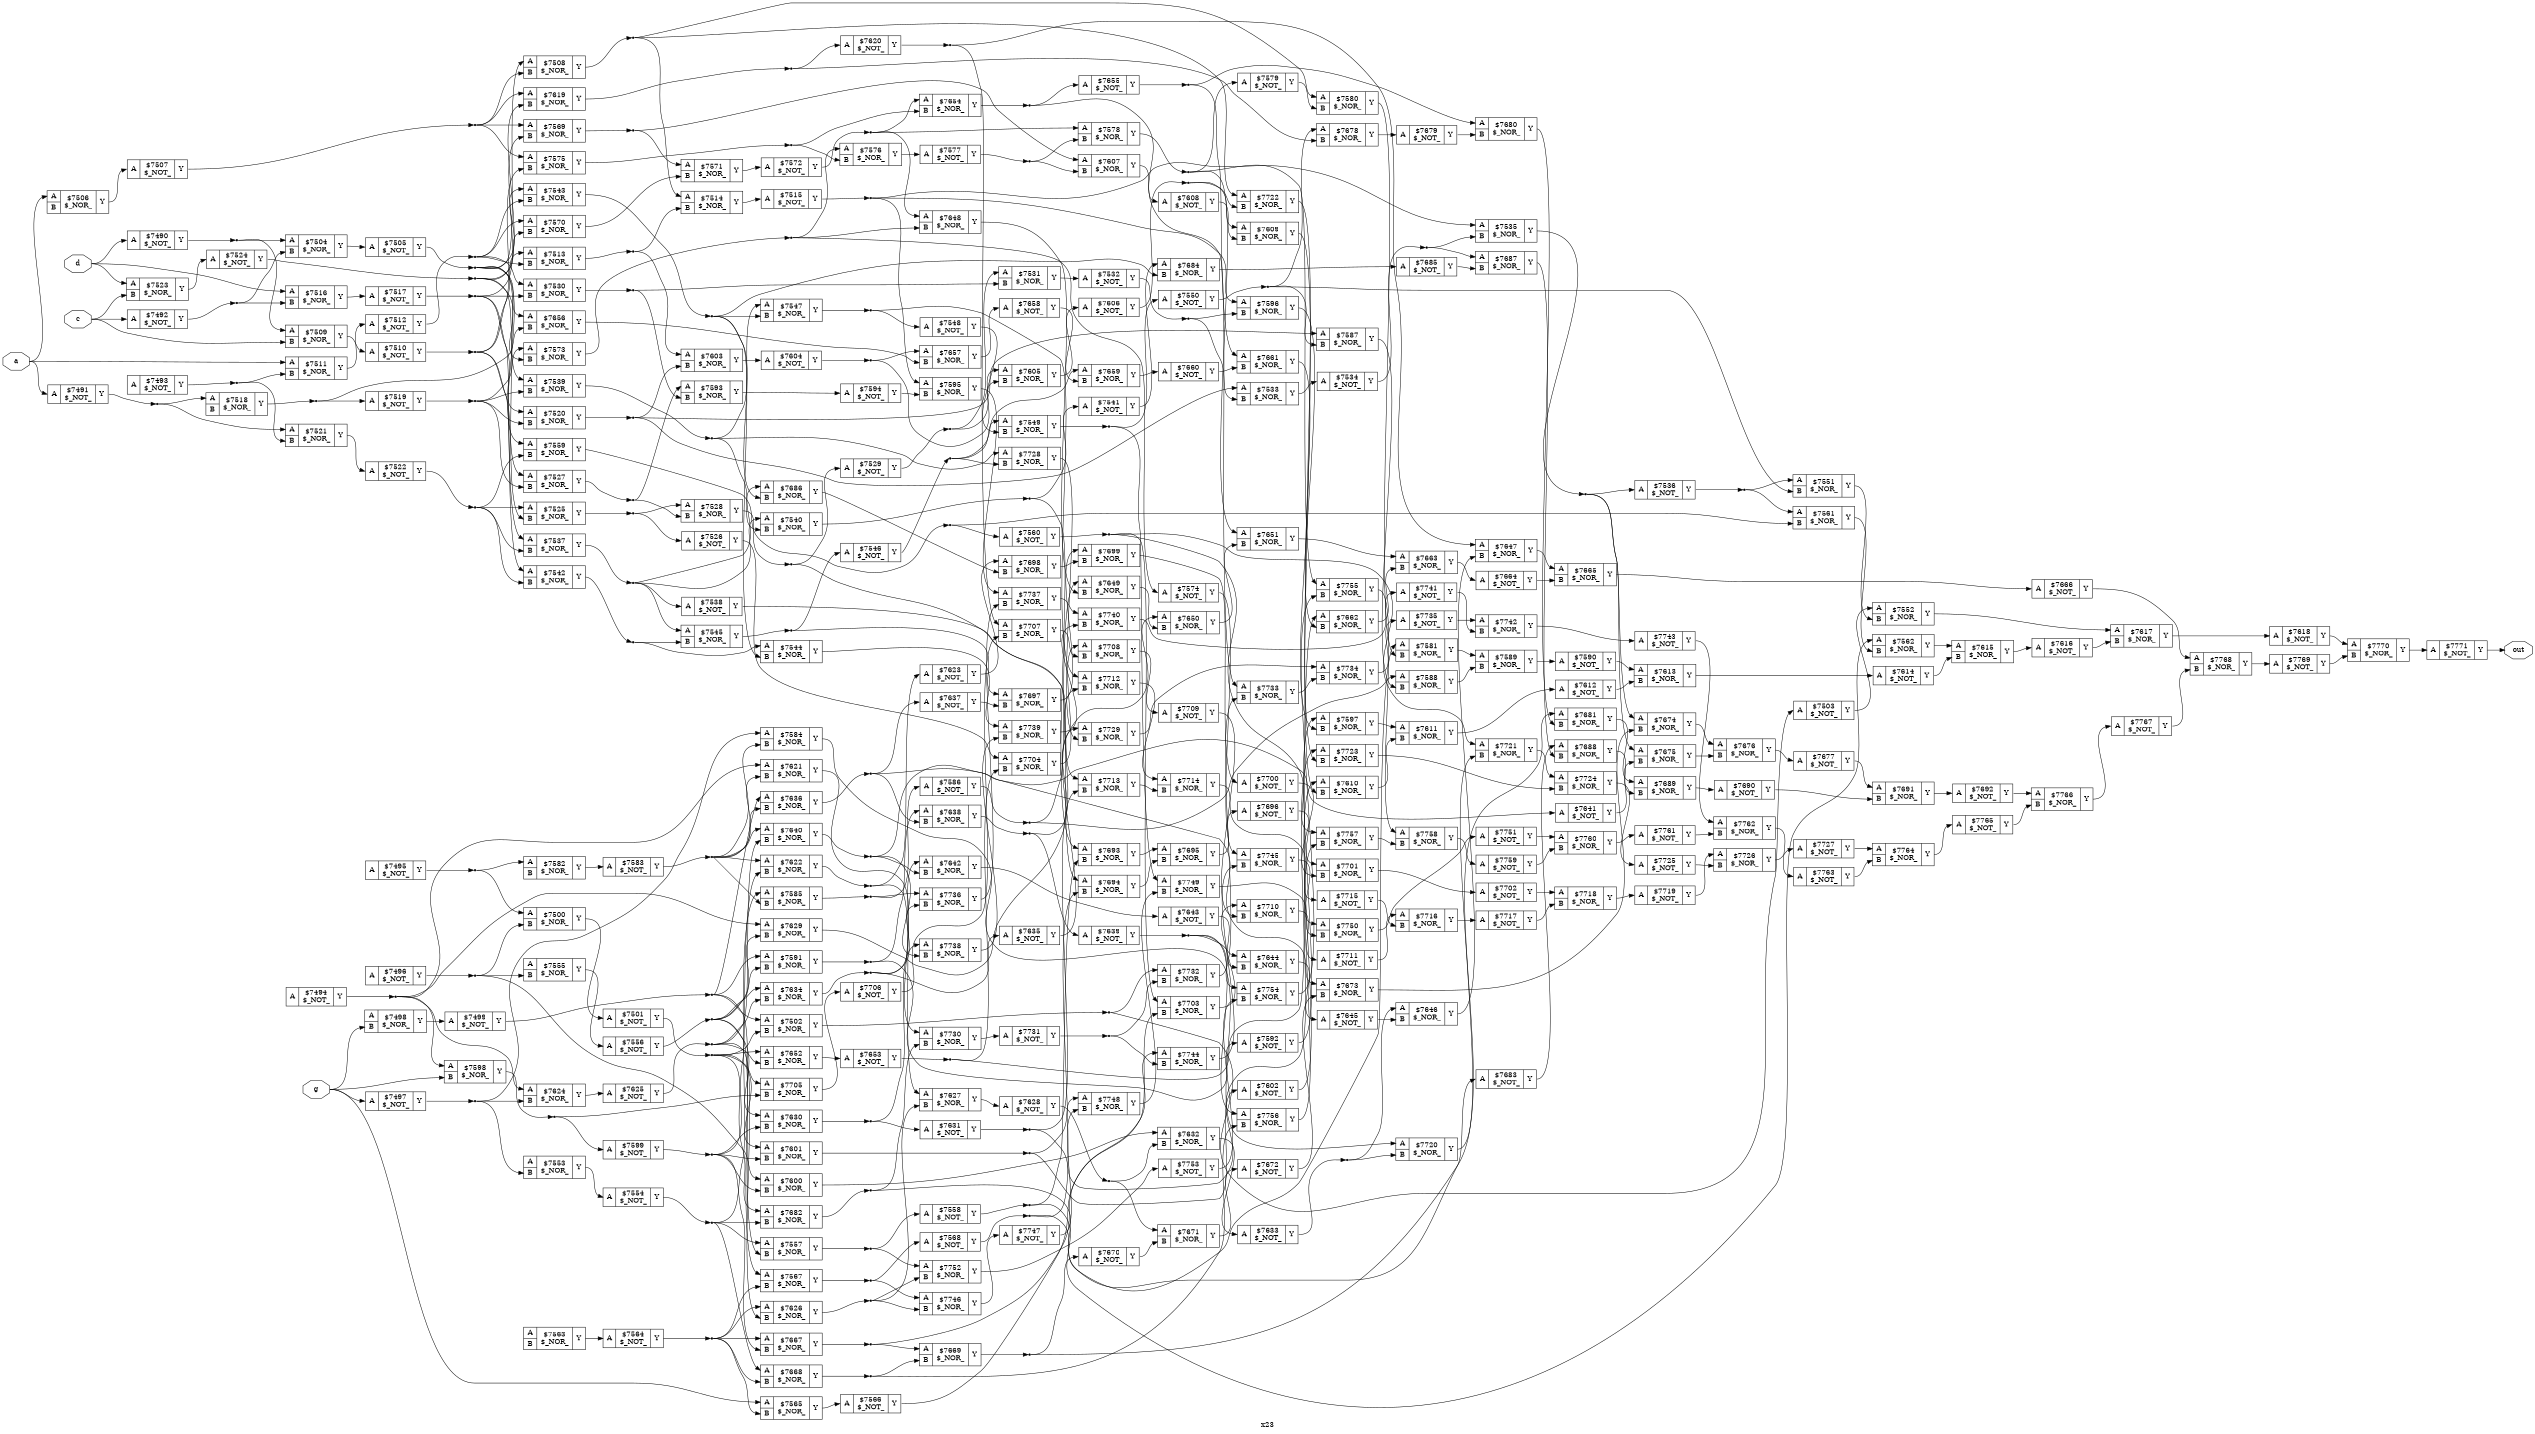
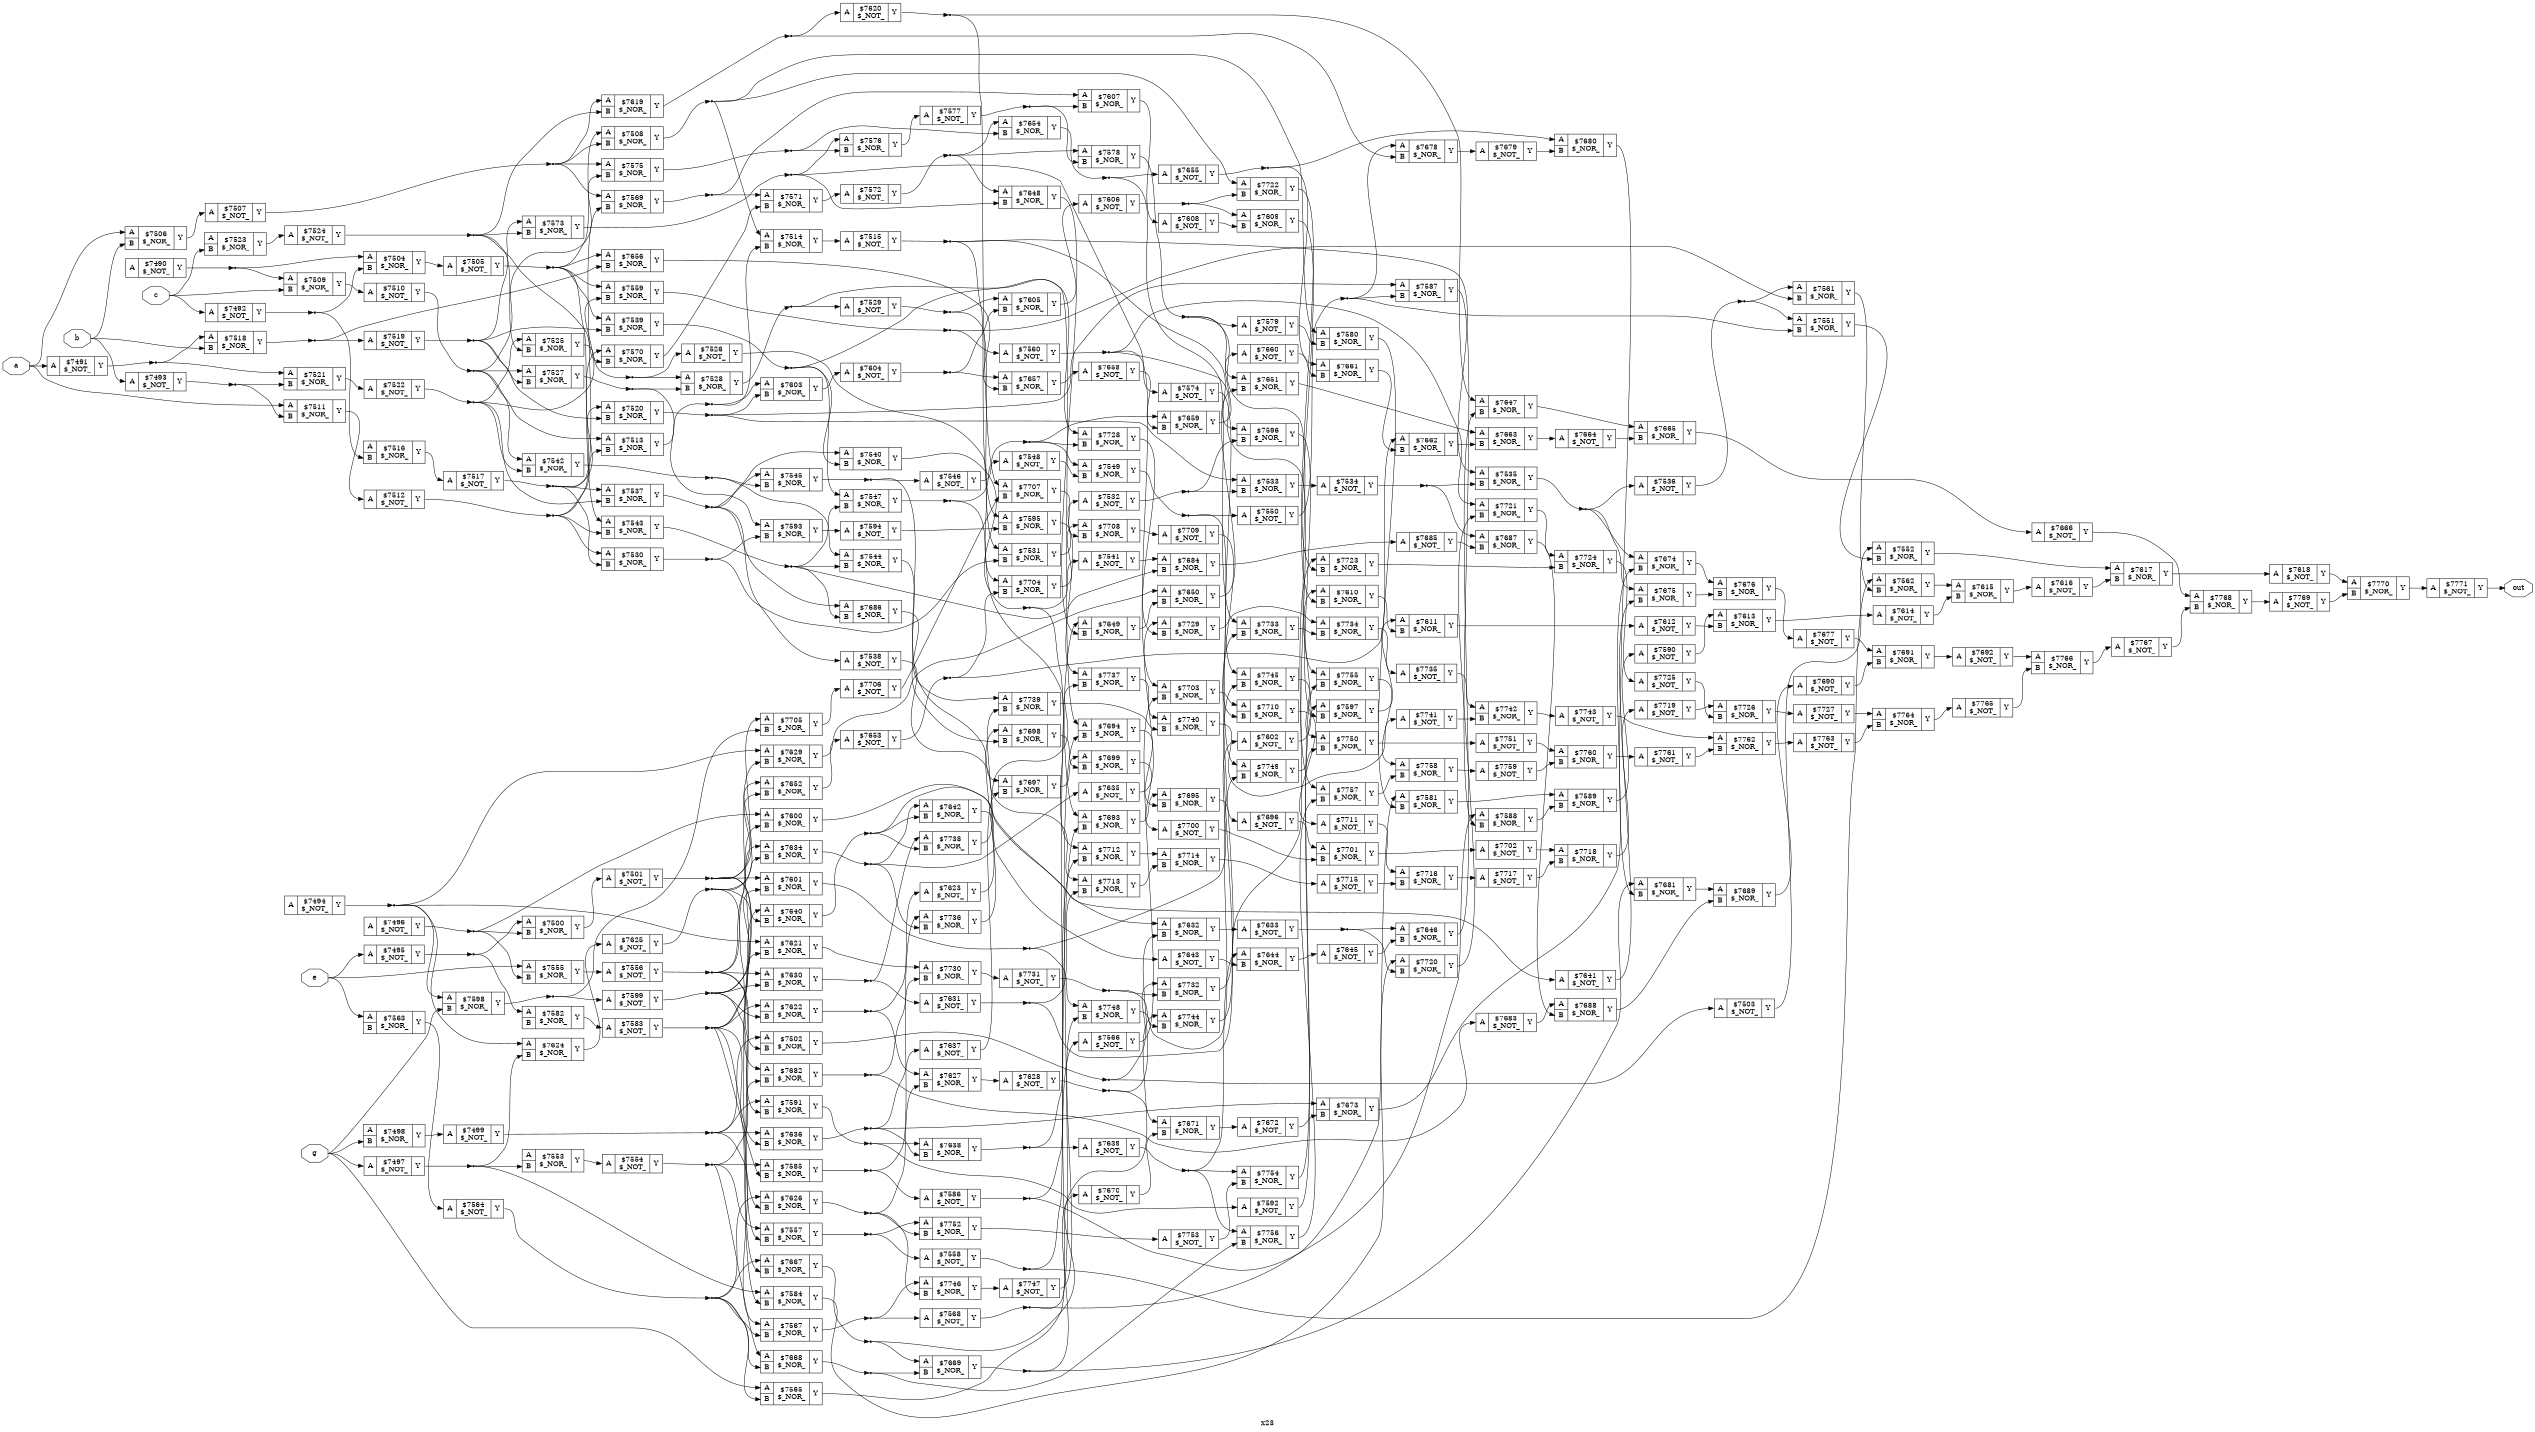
node "d": removed
node "b": added
node "e": added
